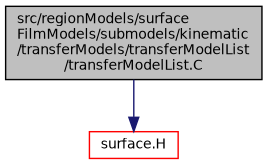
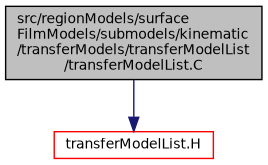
node "surface.H": label "surface.H" -> "transferModelList.H"
